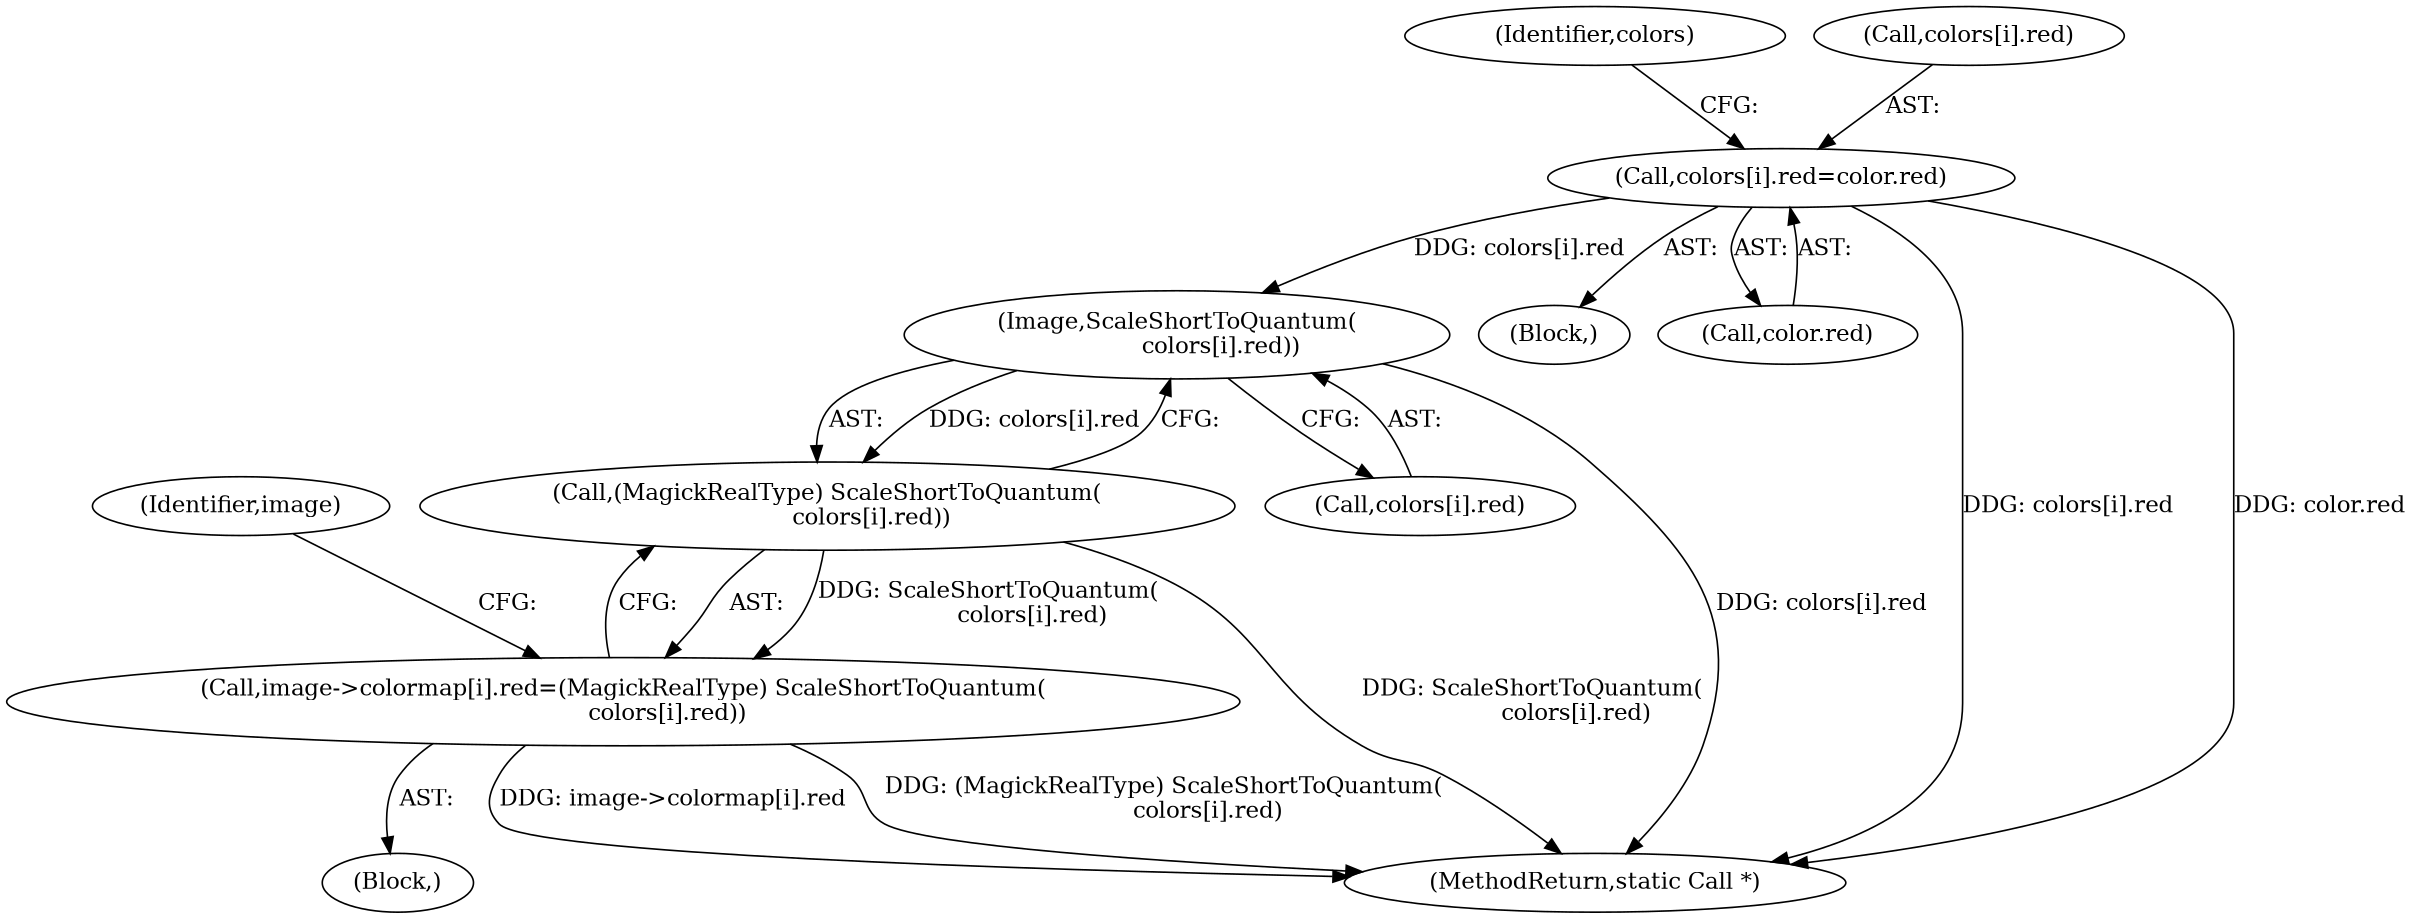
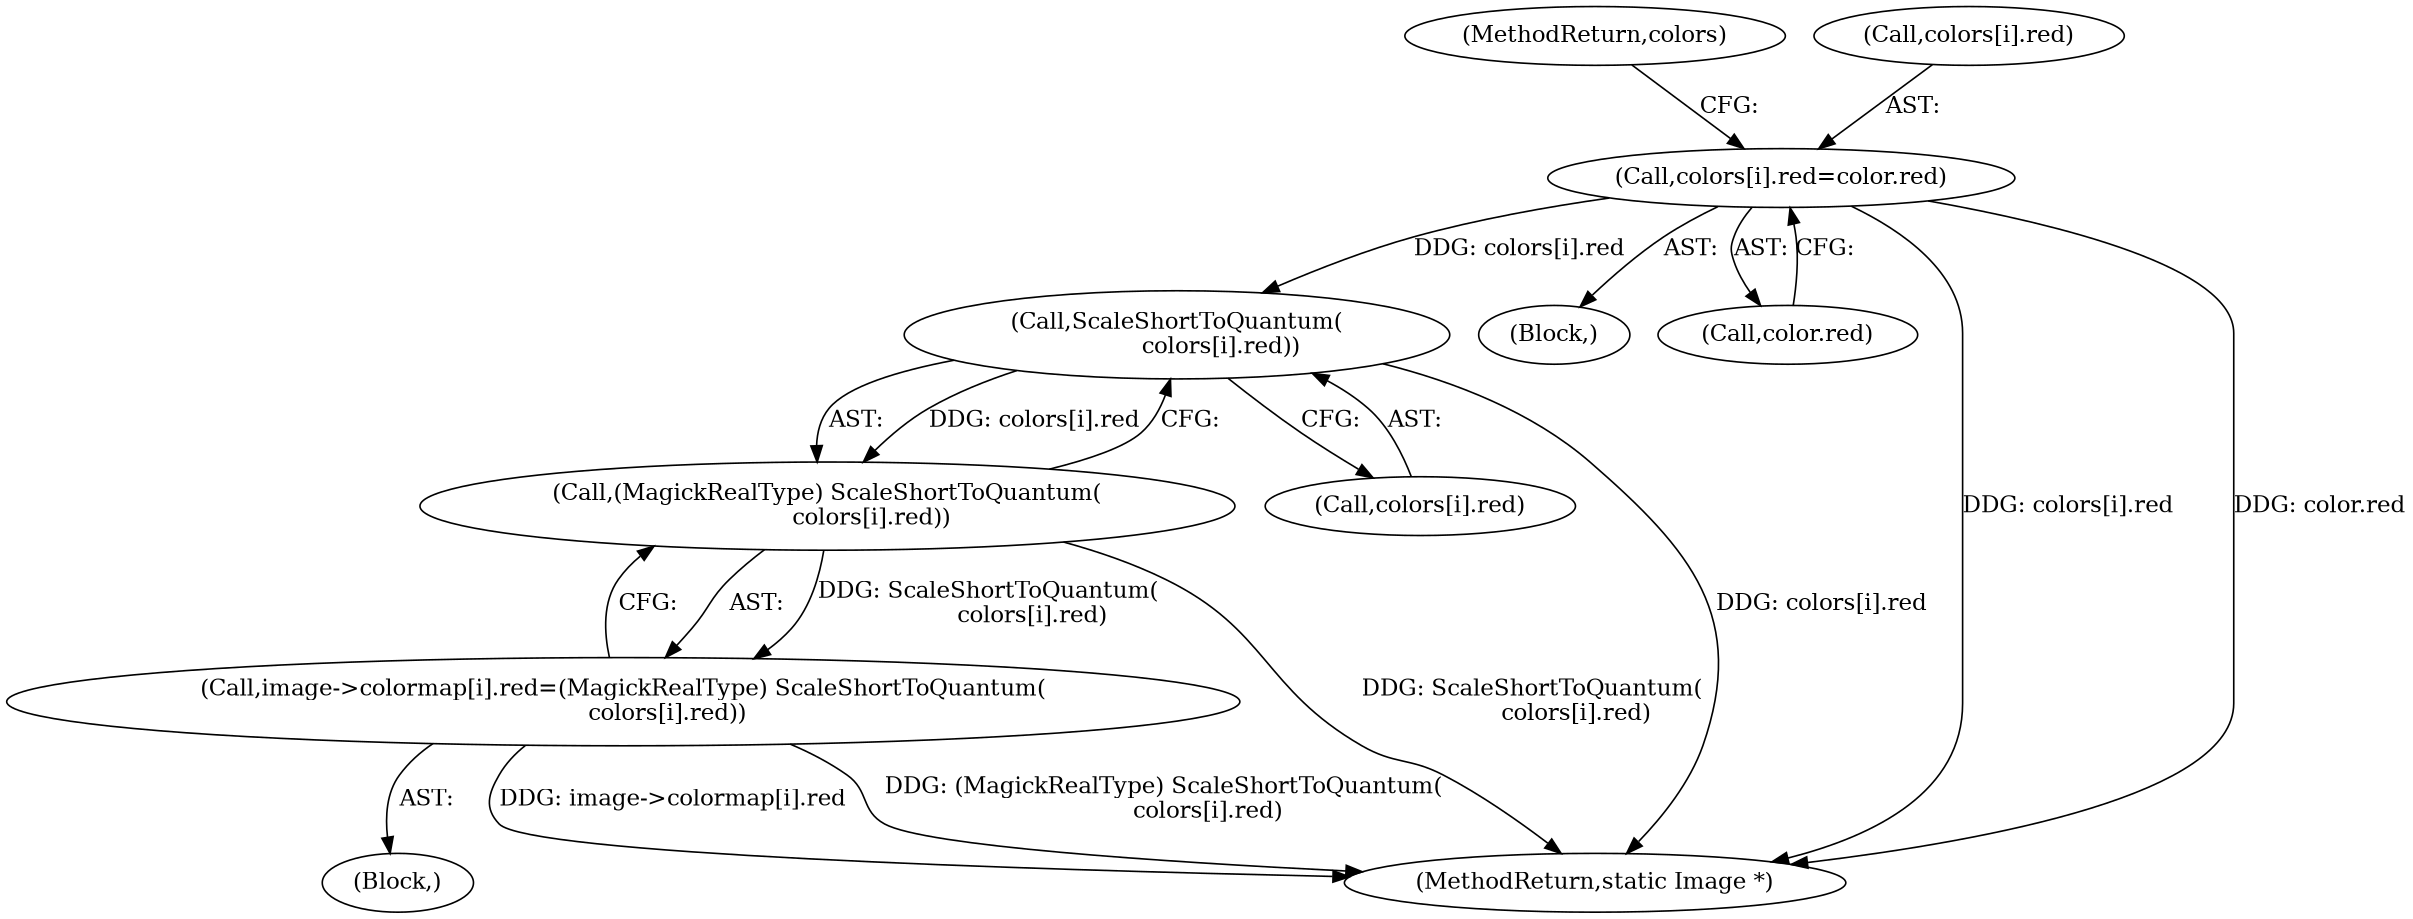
node "(Identifier,colors)": label "(Identifier,colors)" -> "(MethodReturn,colors)"
edge "(Call,color.red)" -> "(Call,colors[i].red=color.red)": label "AST: " -> "CFG: "
node "(Image,ScaleShortToQuantum( colors[i].red))": label "(Image,ScaleShortToQuantum( colors[i].red))" -> "(Call,ScaleShortToQuantum( colors[i].red))"
node "(Identifier,image)": removed
node "(MethodReturn,static Call *)": label "(MethodReturn,static Call *)" -> "(MethodReturn,static Image *)"
